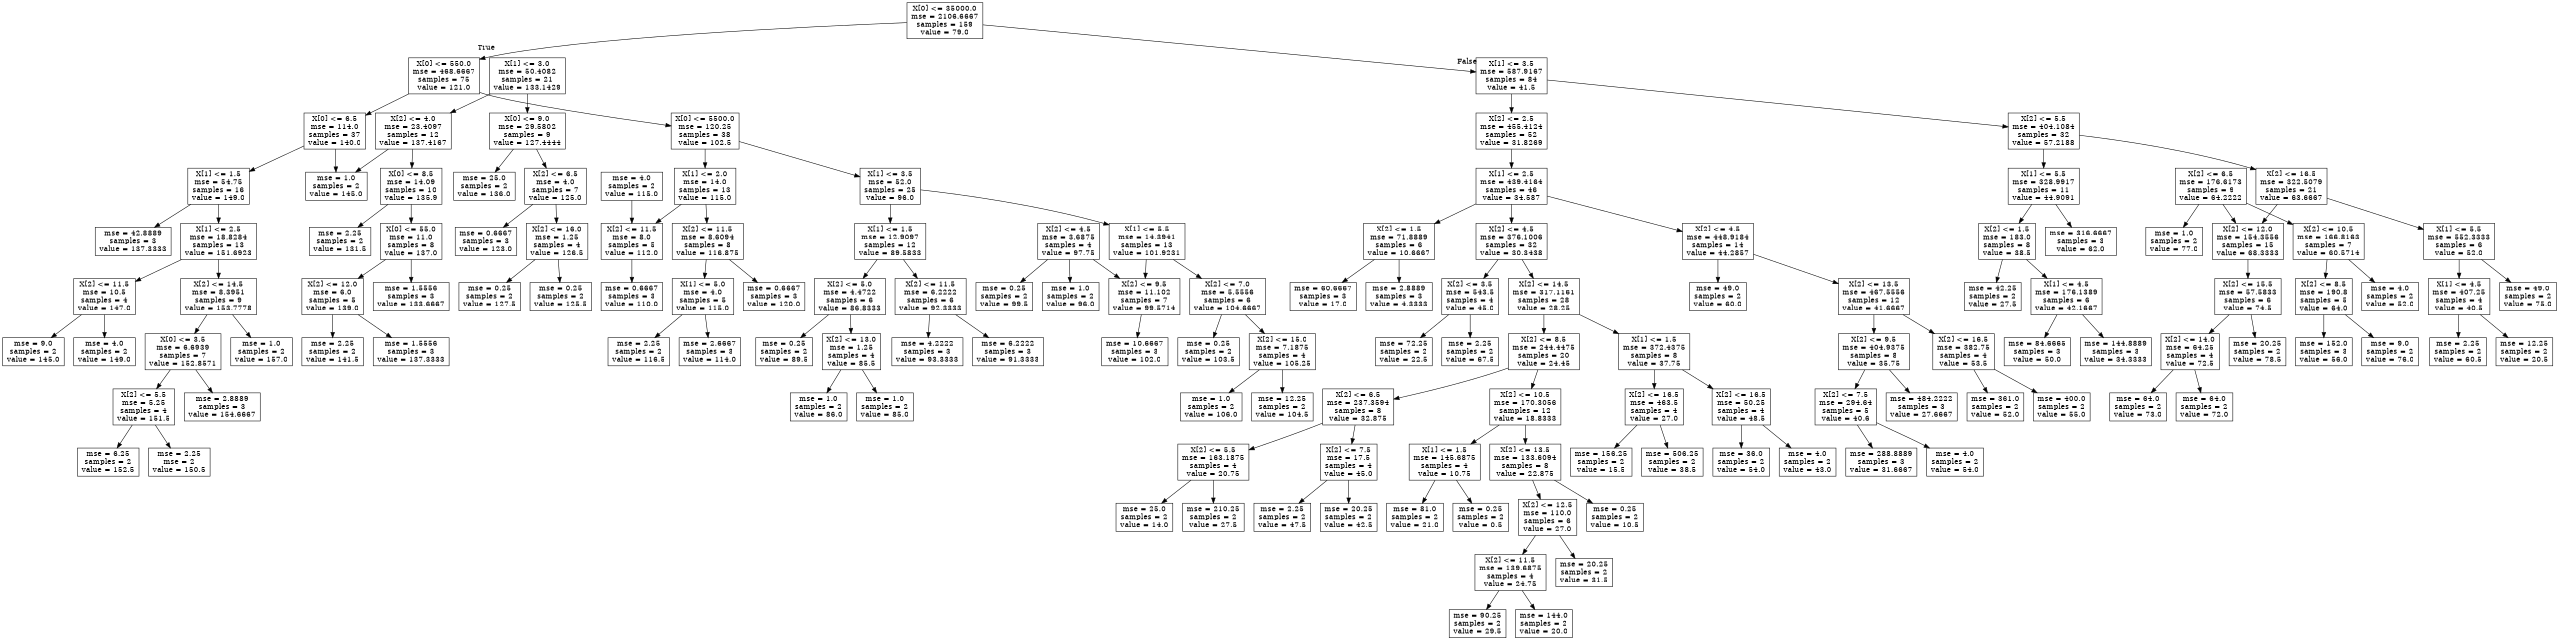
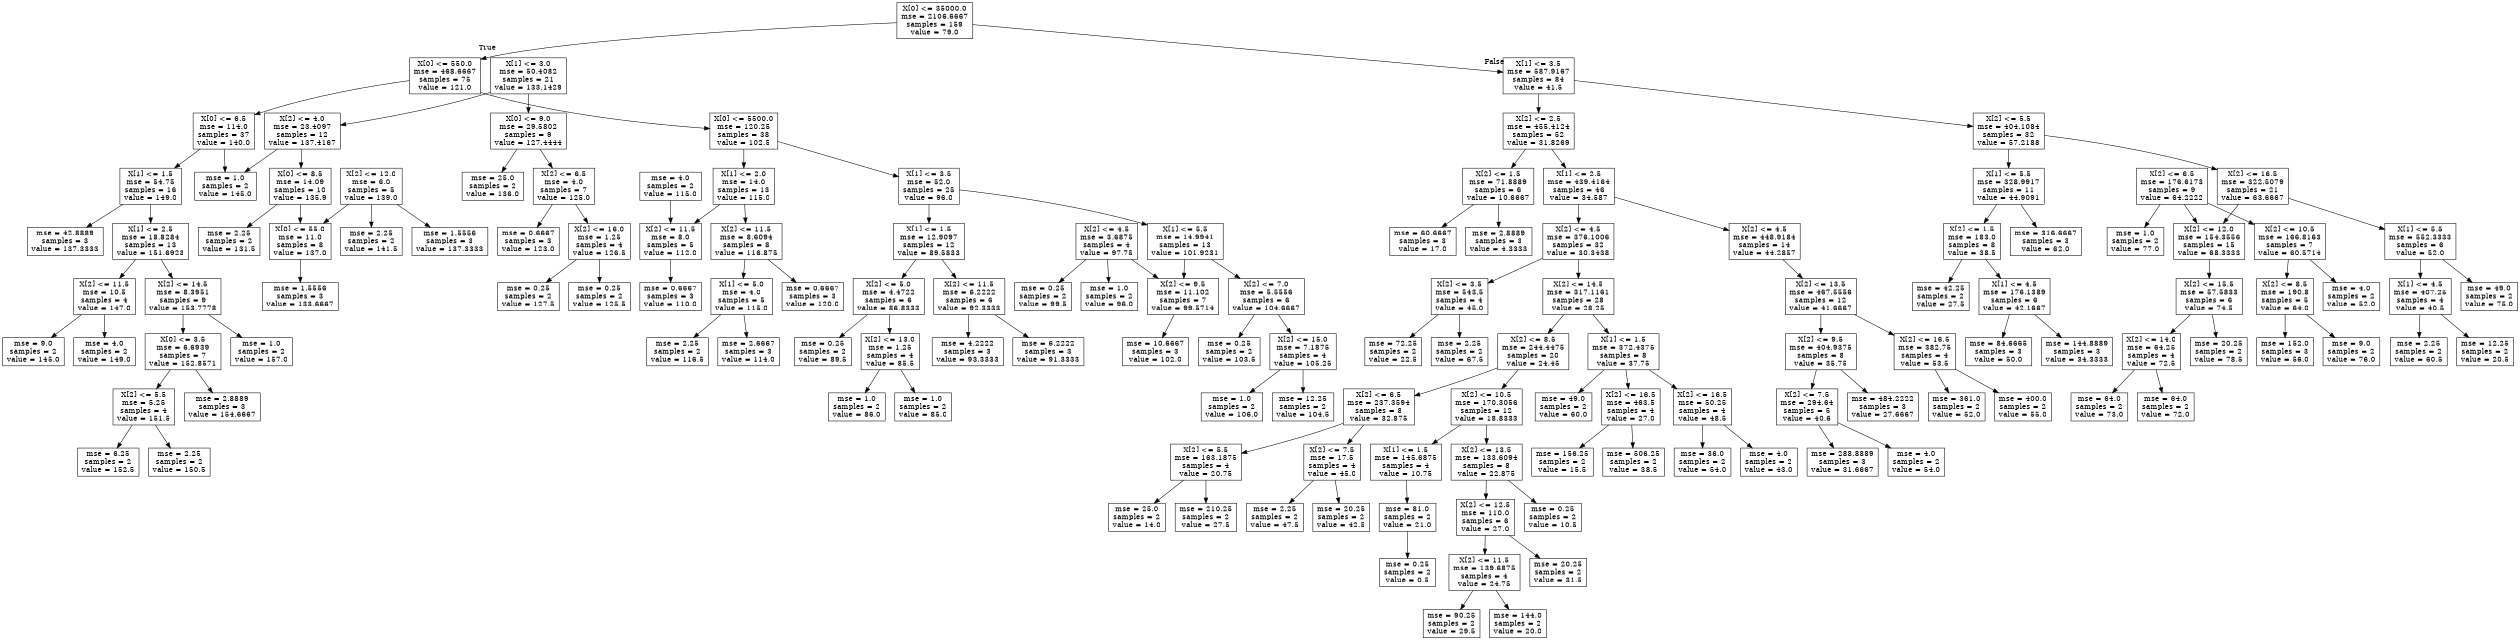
edge "X[1] <= 2.5 mse = 439.4164 samples = 46 value = 34.587" -> "X[2] <= 1.5 mse = 71.8889 samples = 6 value = 10.6667": now "X[2] <= 2.5 mse = 455.4124 samples = 52 value = 31.8269" -> "X[2] <= 1.5 mse = 71.8889 samples = 6 value = 10.6667"
node "X[1] <= 5.5 mse = 14.3941 samples = 13 value = 101.9231": label "X[1] <= 5.5 mse = 14.3941 samples = 13 value = 101.9231" -> "X[1] <= 5.5 mse = 14.9941 samples = 13 value = 101.9231"
edge "X[0] <= 55.0 mse = 11.0 samples = 8 value = 137.0" -> "X[2] <= 12.0 mse = 6.0 samples = 5 value = 139.0": reversed
edge "X[2] <= 4.5 mse = 448.9184 samples = 14 value = 44.2857" -> "mse = 49.0 samples = 2 value = 60.0": now "X[1] <= 1.5 mse = 372.4375 samples = 8 value = 37.75" -> "mse = 49.0 samples = 2 value = 60.0"
node "mse = 2.25 mse = 2 value = 150.5": label "mse = 2.25 mse = 2 value = 150.5" -> "mse = 2.25 samples = 2 value = 150.5"
edge "X[1] <= 1.5 mse = 145.6875 samples = 4 value = 10.75" -> "mse = 0.25 samples = 2 value = 0.5": now "mse = 81.0 samples = 2 value = 21.0" -> "mse = 0.25 samples = 2 value = 0.5"
